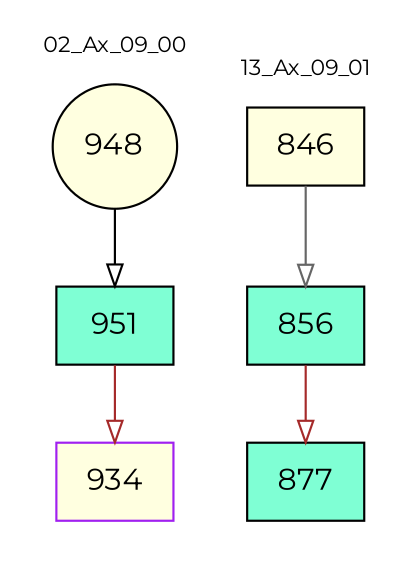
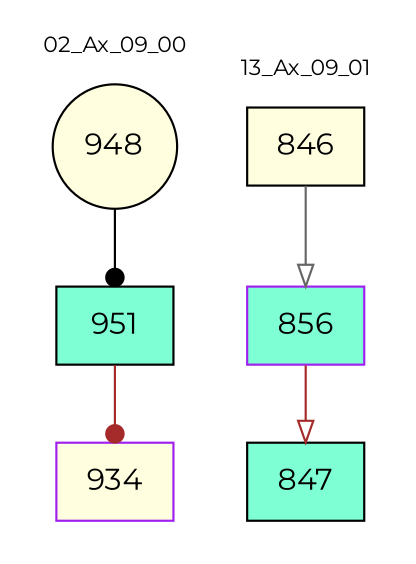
edge "948" -> "951": arrowhead onormal -> dot
node "856": color black -> purple
edge "951" -> "934": arrowhead onormal -> dot
node "877": label "877" -> "847"
